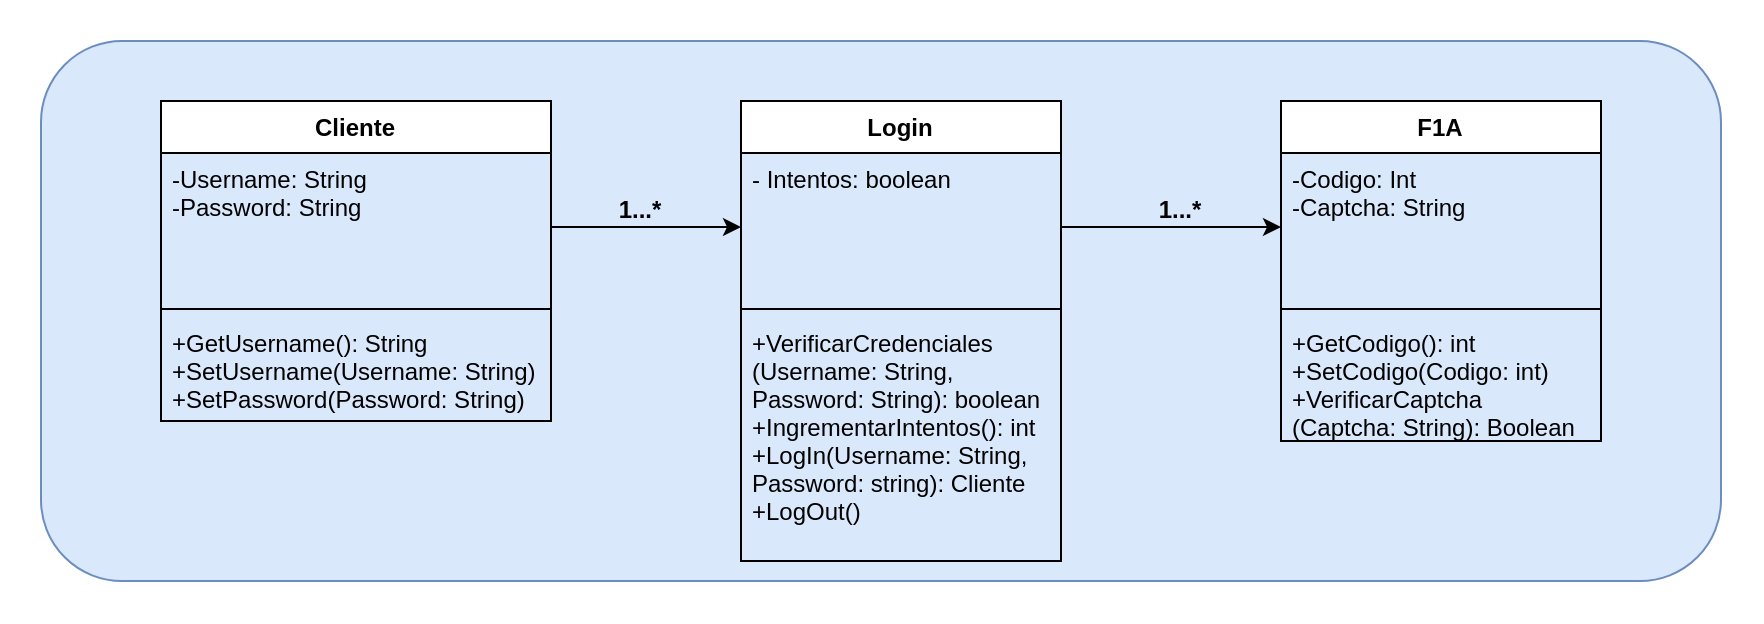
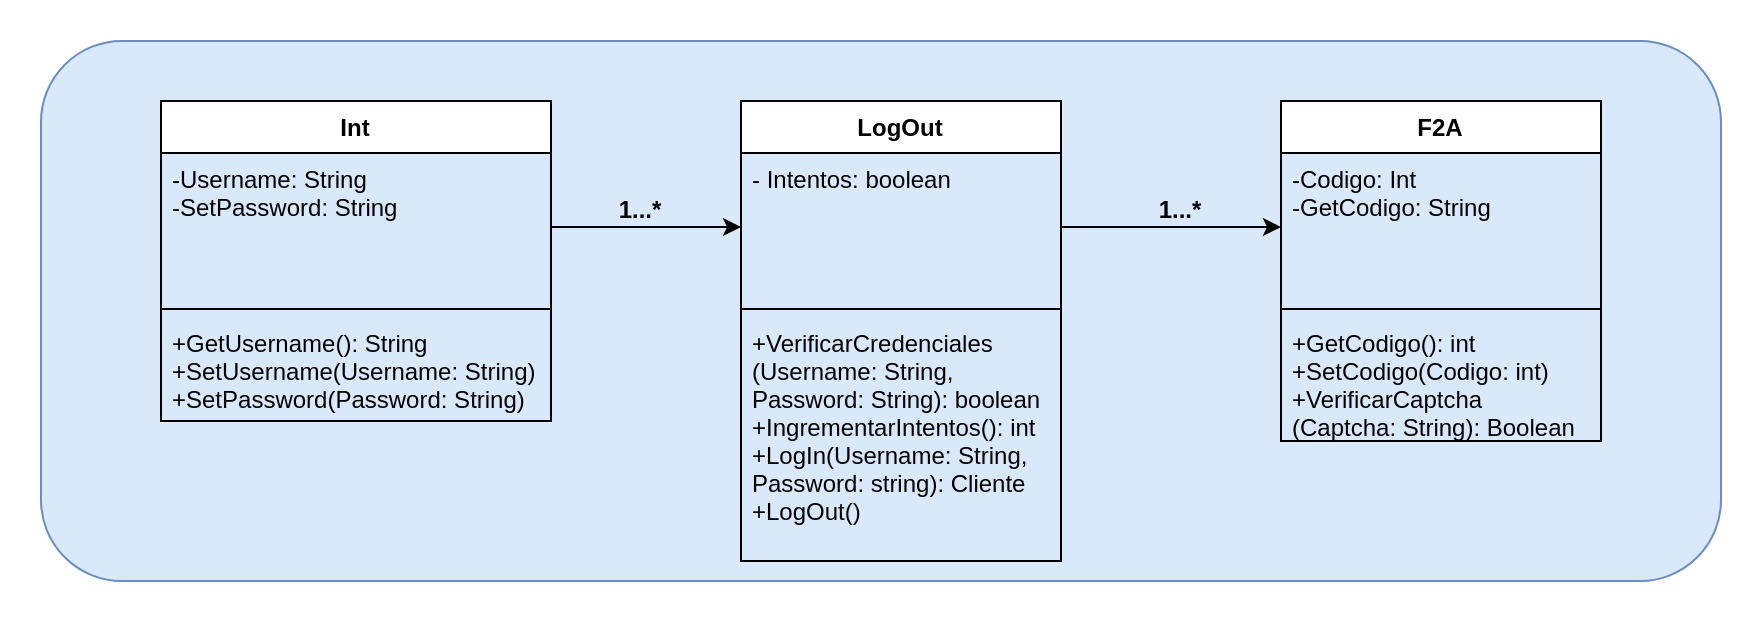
node "Cliente": label "Cliente" -> "Int"
node "Login": label "Login" -> "LogOut"
node "F1A": label "F1A" -> "F2A"
node "-Username: String -Password: String": label "-Username: String -Password: String" -> "-Username: String -SetPassword: String"
node "-Codigo: Int -Captcha: String": label "-Codigo: Int -Captcha: String" -> "-Codigo: Int -GetCodigo: String"
